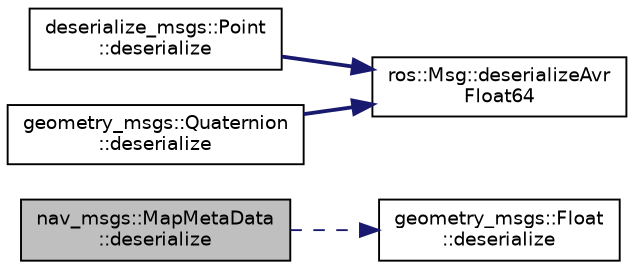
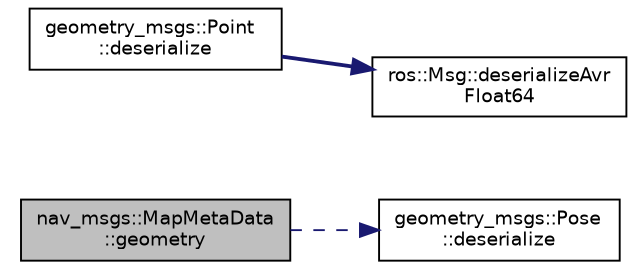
node "deserialize_msgs::Point ::deserialize": label "deserialize_msgs::Point ::deserialize" -> "geometry_msgs::Point ::deserialize"
node "geometry_msgs::Quaternion ::deserialize": removed
node "nav_msgs::MapMetaData ::deserialize": label "nav_msgs::MapMetaData ::deserialize" -> "nav_msgs::MapMetaData ::geometry"
node "geometry_msgs::Float ::deserialize": label "geometry_msgs::Float ::deserialize" -> "geometry_msgs::Pose ::deserialize"
